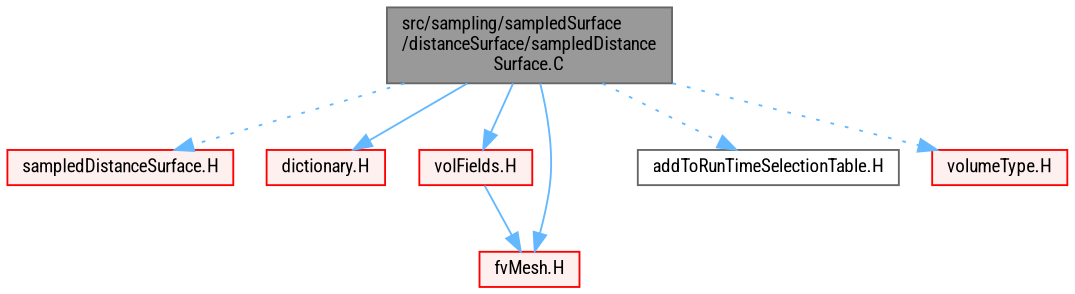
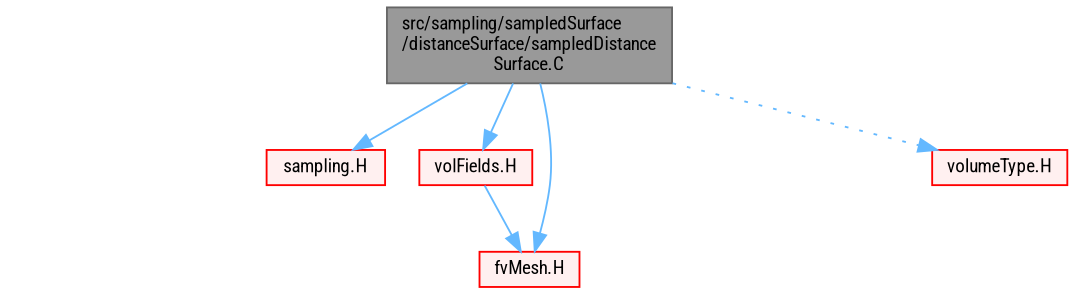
node "sampledDistanceSurface.H": removed
node "dictionary.H": label "dictionary.H" -> "sampling.H"
node "addToRunTimeSelectionTable.H": removed
